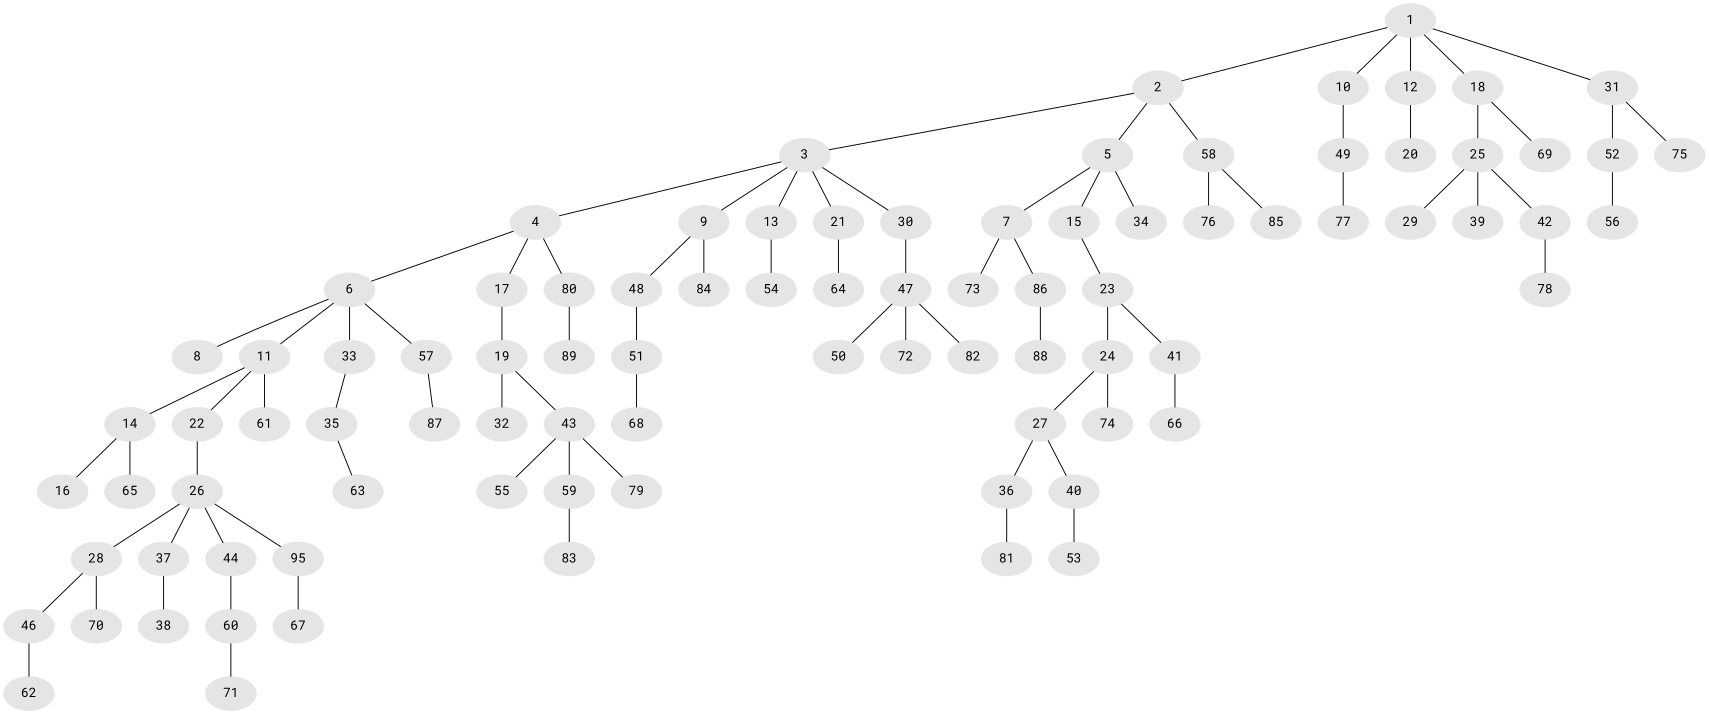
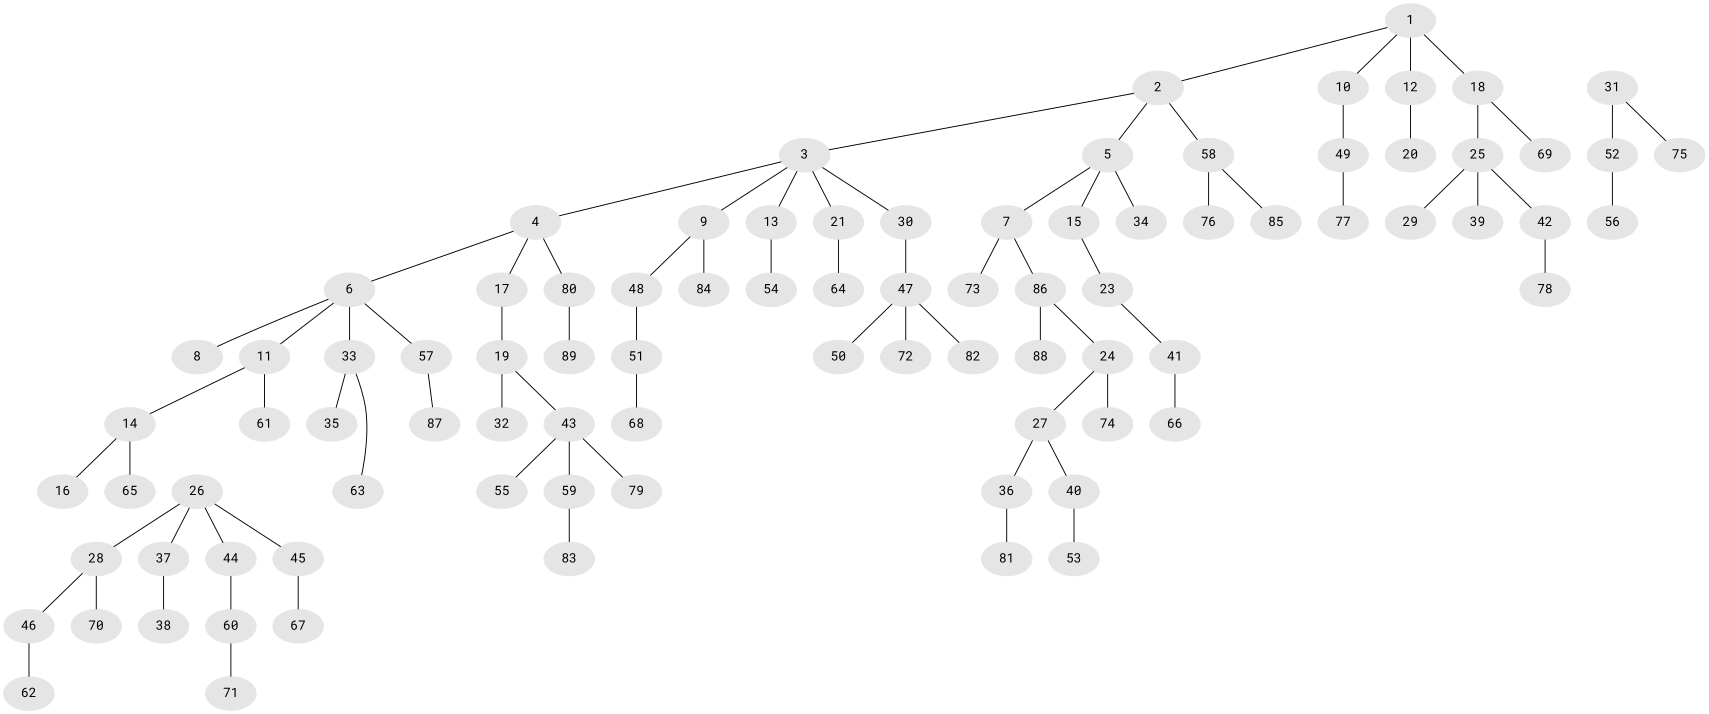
edge "1" -- "31": removed
edge "23" -- "24": now "86" -- "24"
node "22": removed
edge "35" -- "63": now "33" -- "63"
node "95": label "95" -> "45"
